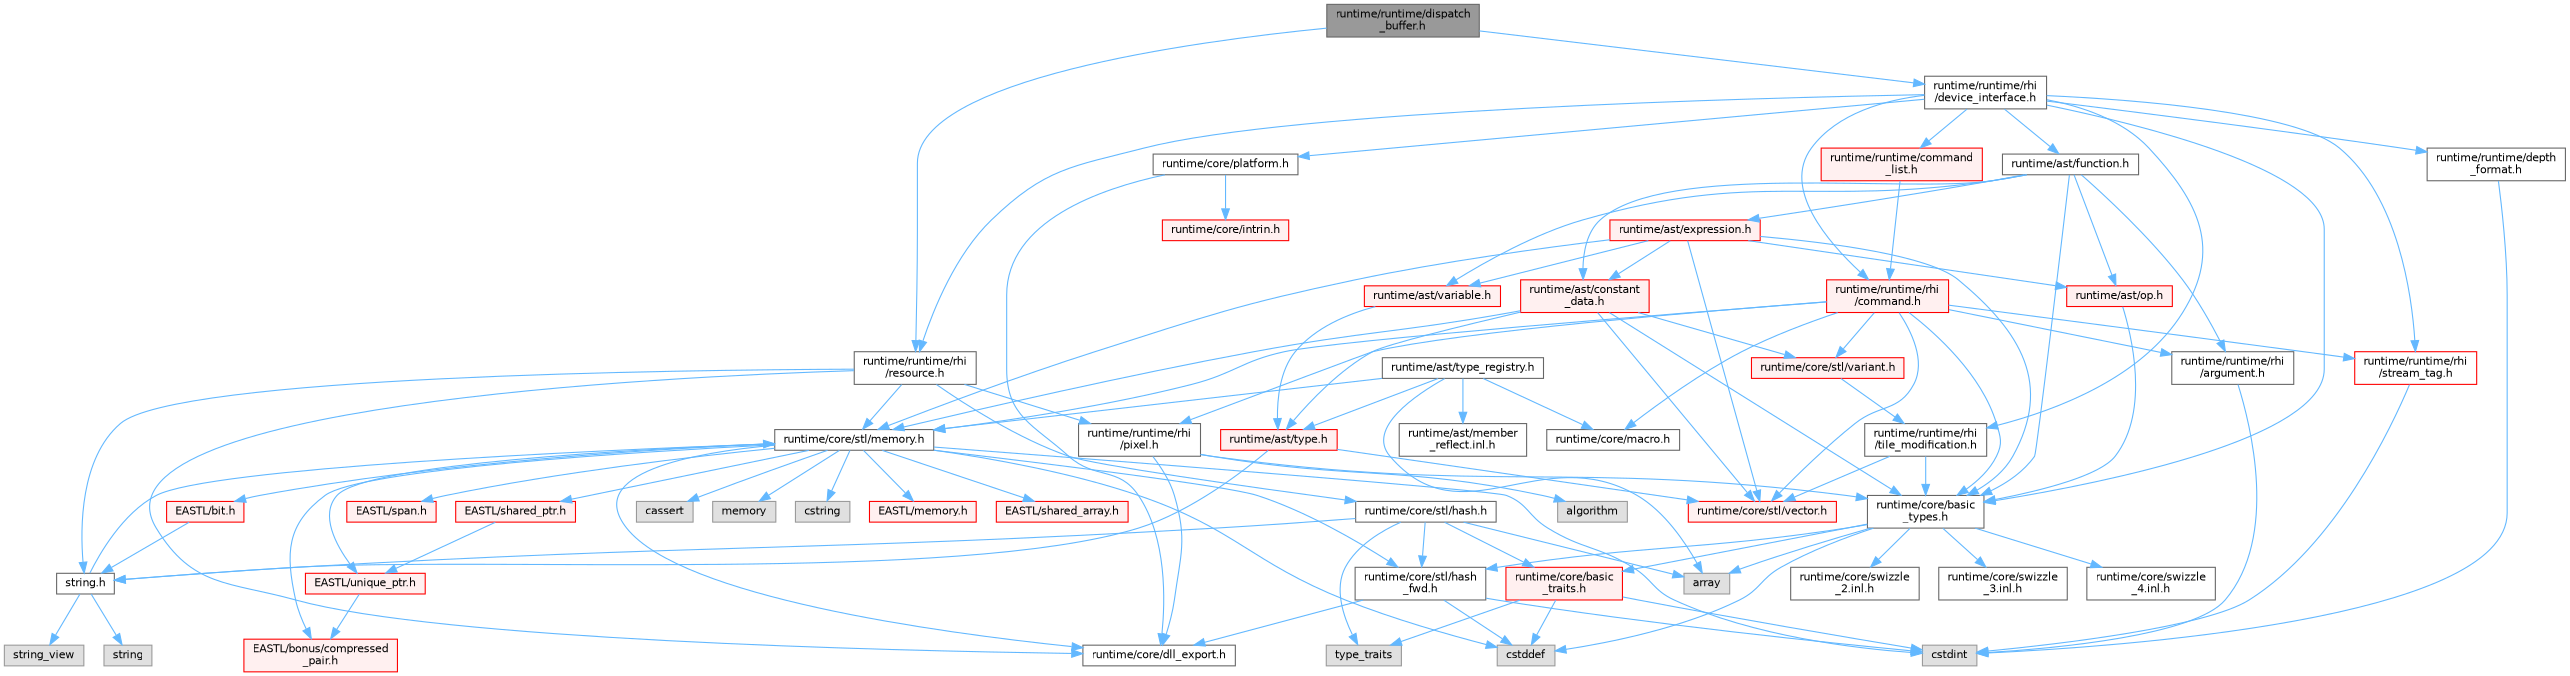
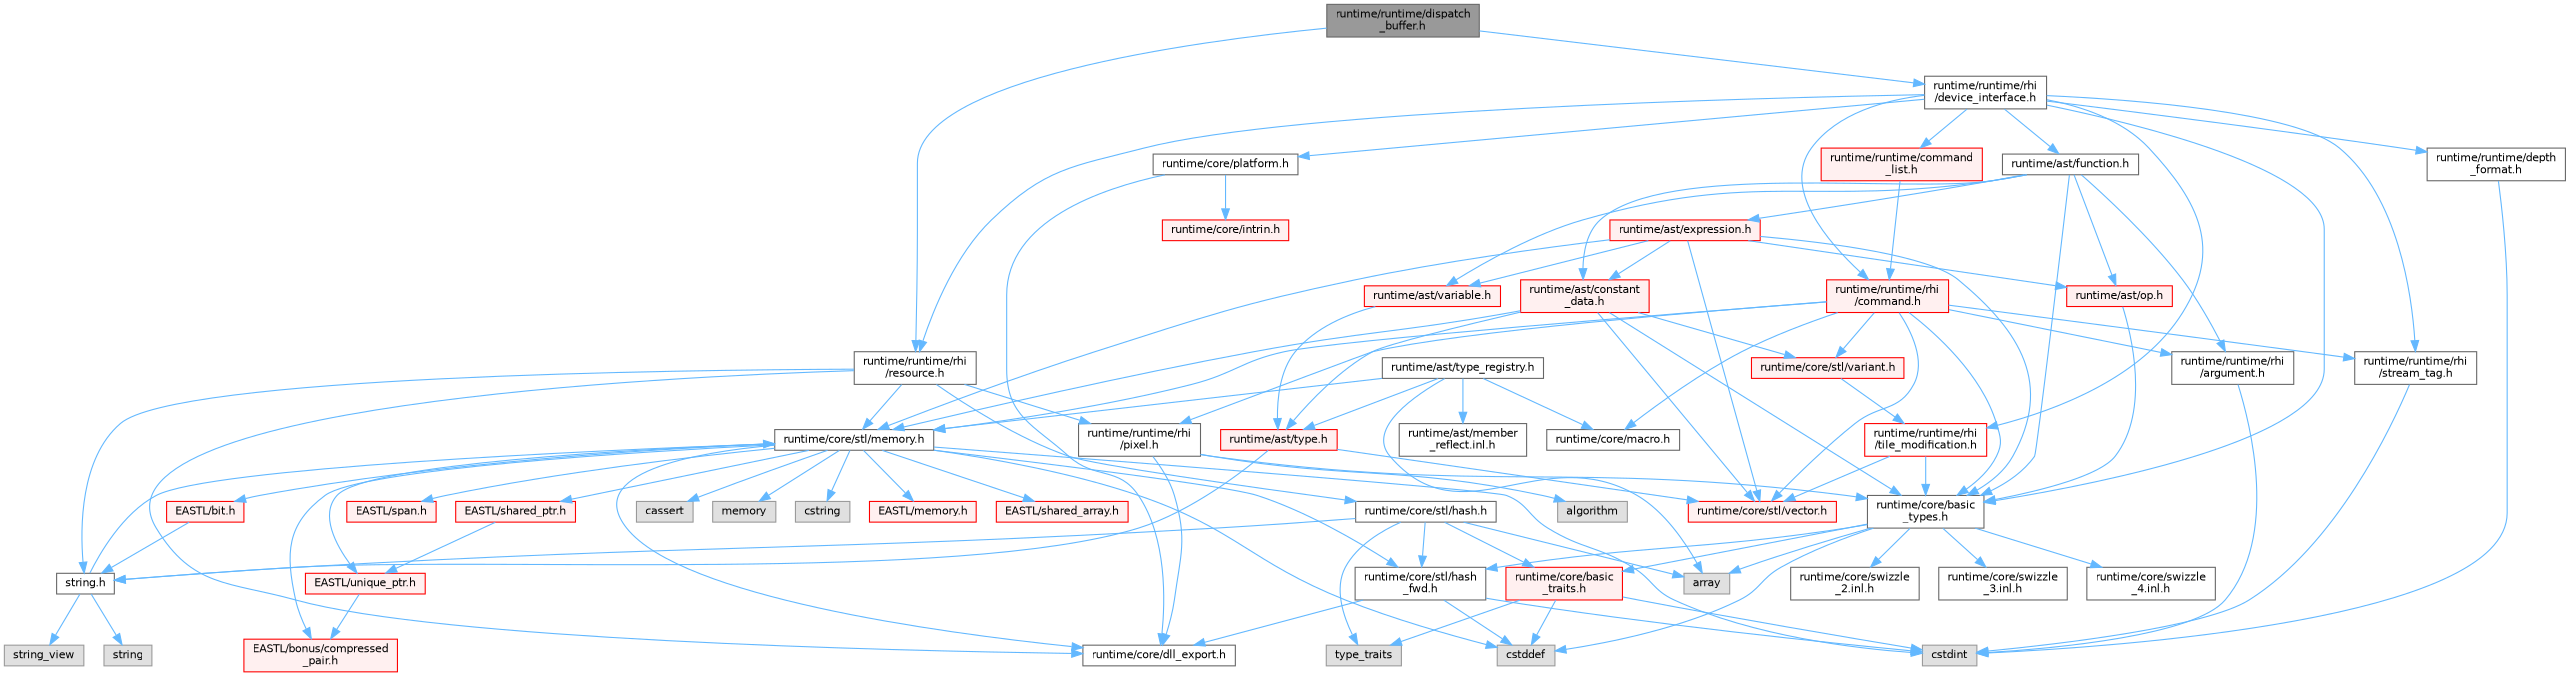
node "runtime/runtime/rhi /stream_tag.h": color red -> grey40
node "runtime/runtime/rhi /tile_modification.h": color grey40 -> red
